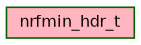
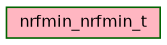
node "nrfmin_hdr_t": label "nrfmin_hdr_t" -> "nrfmin_nrfmin_t"
